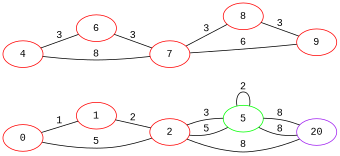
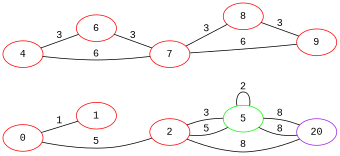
edge "4" -- "7": label "8" -> "6"
edge "1" -- "2": removed, label "2"
